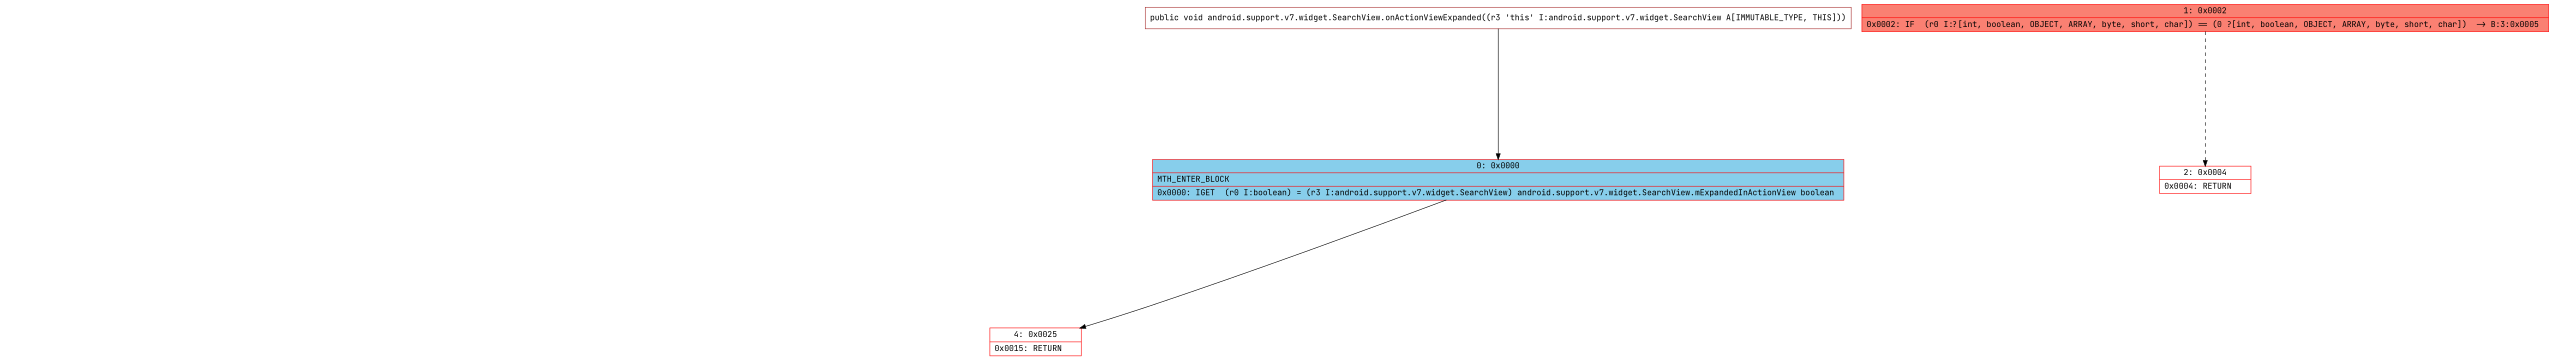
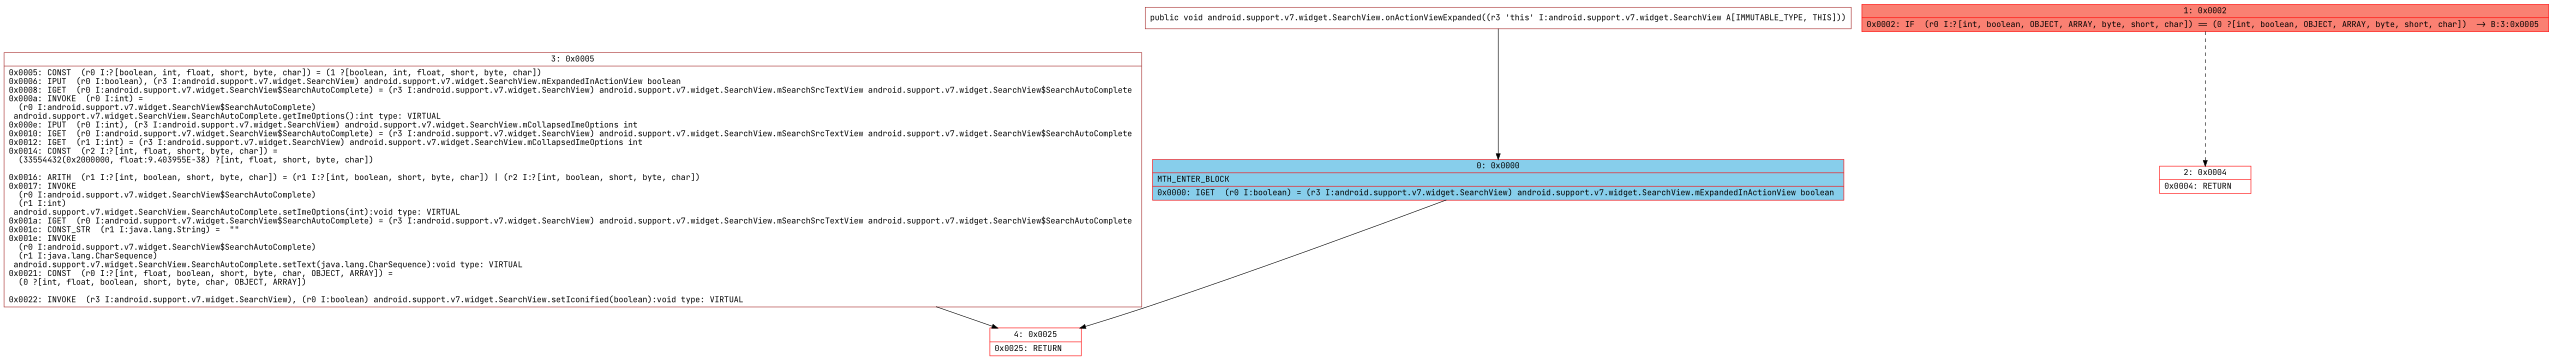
node "3: 0x0005": added
node "4: 0x0025": text "0x0015: RETURN" -> "0x0025: RETURN"
